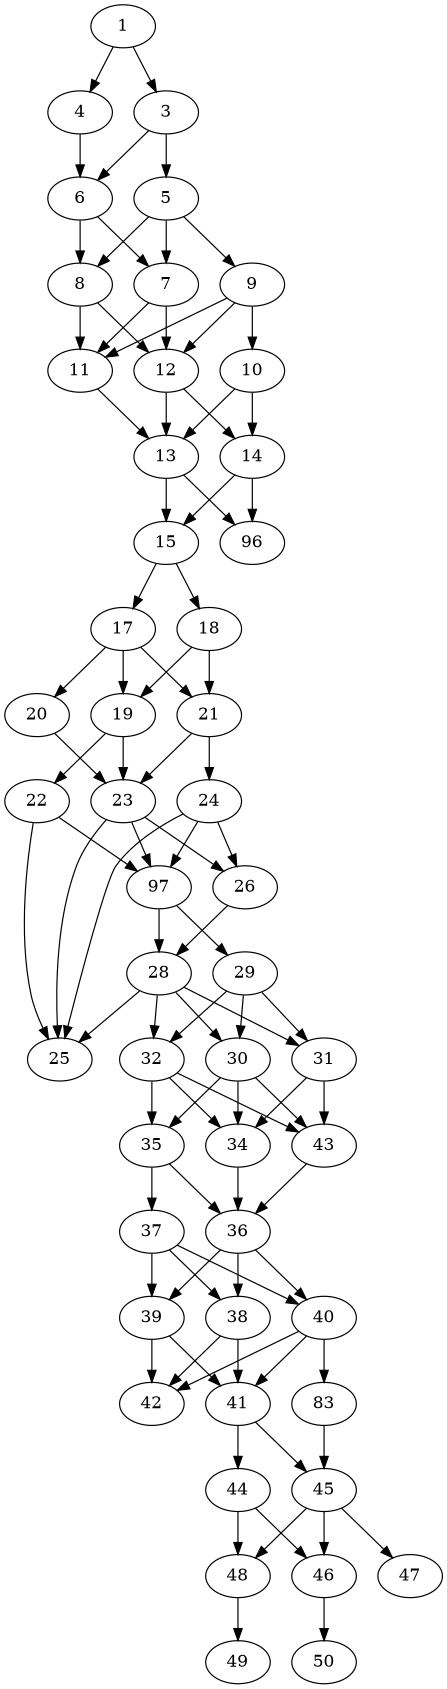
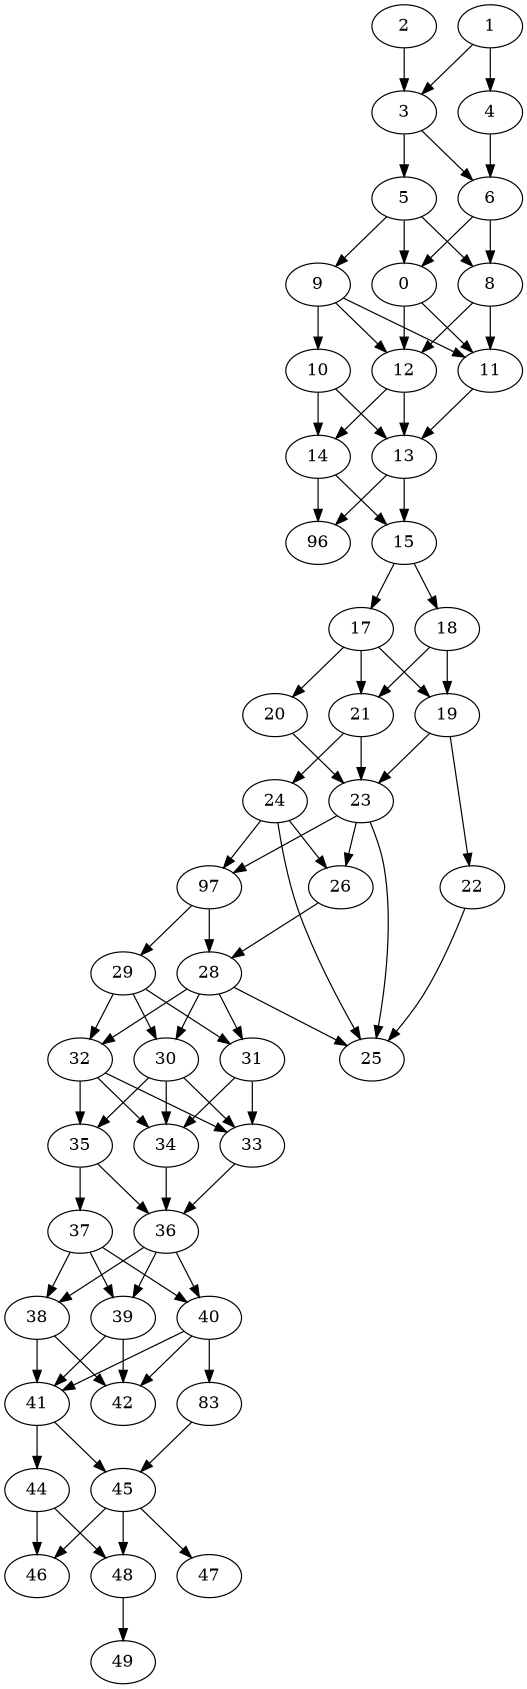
node "2": added
node "7": label "7" -> "0"
edge "22" -> "97": removed
node "43": label "43" -> "33"
node "50": removed
